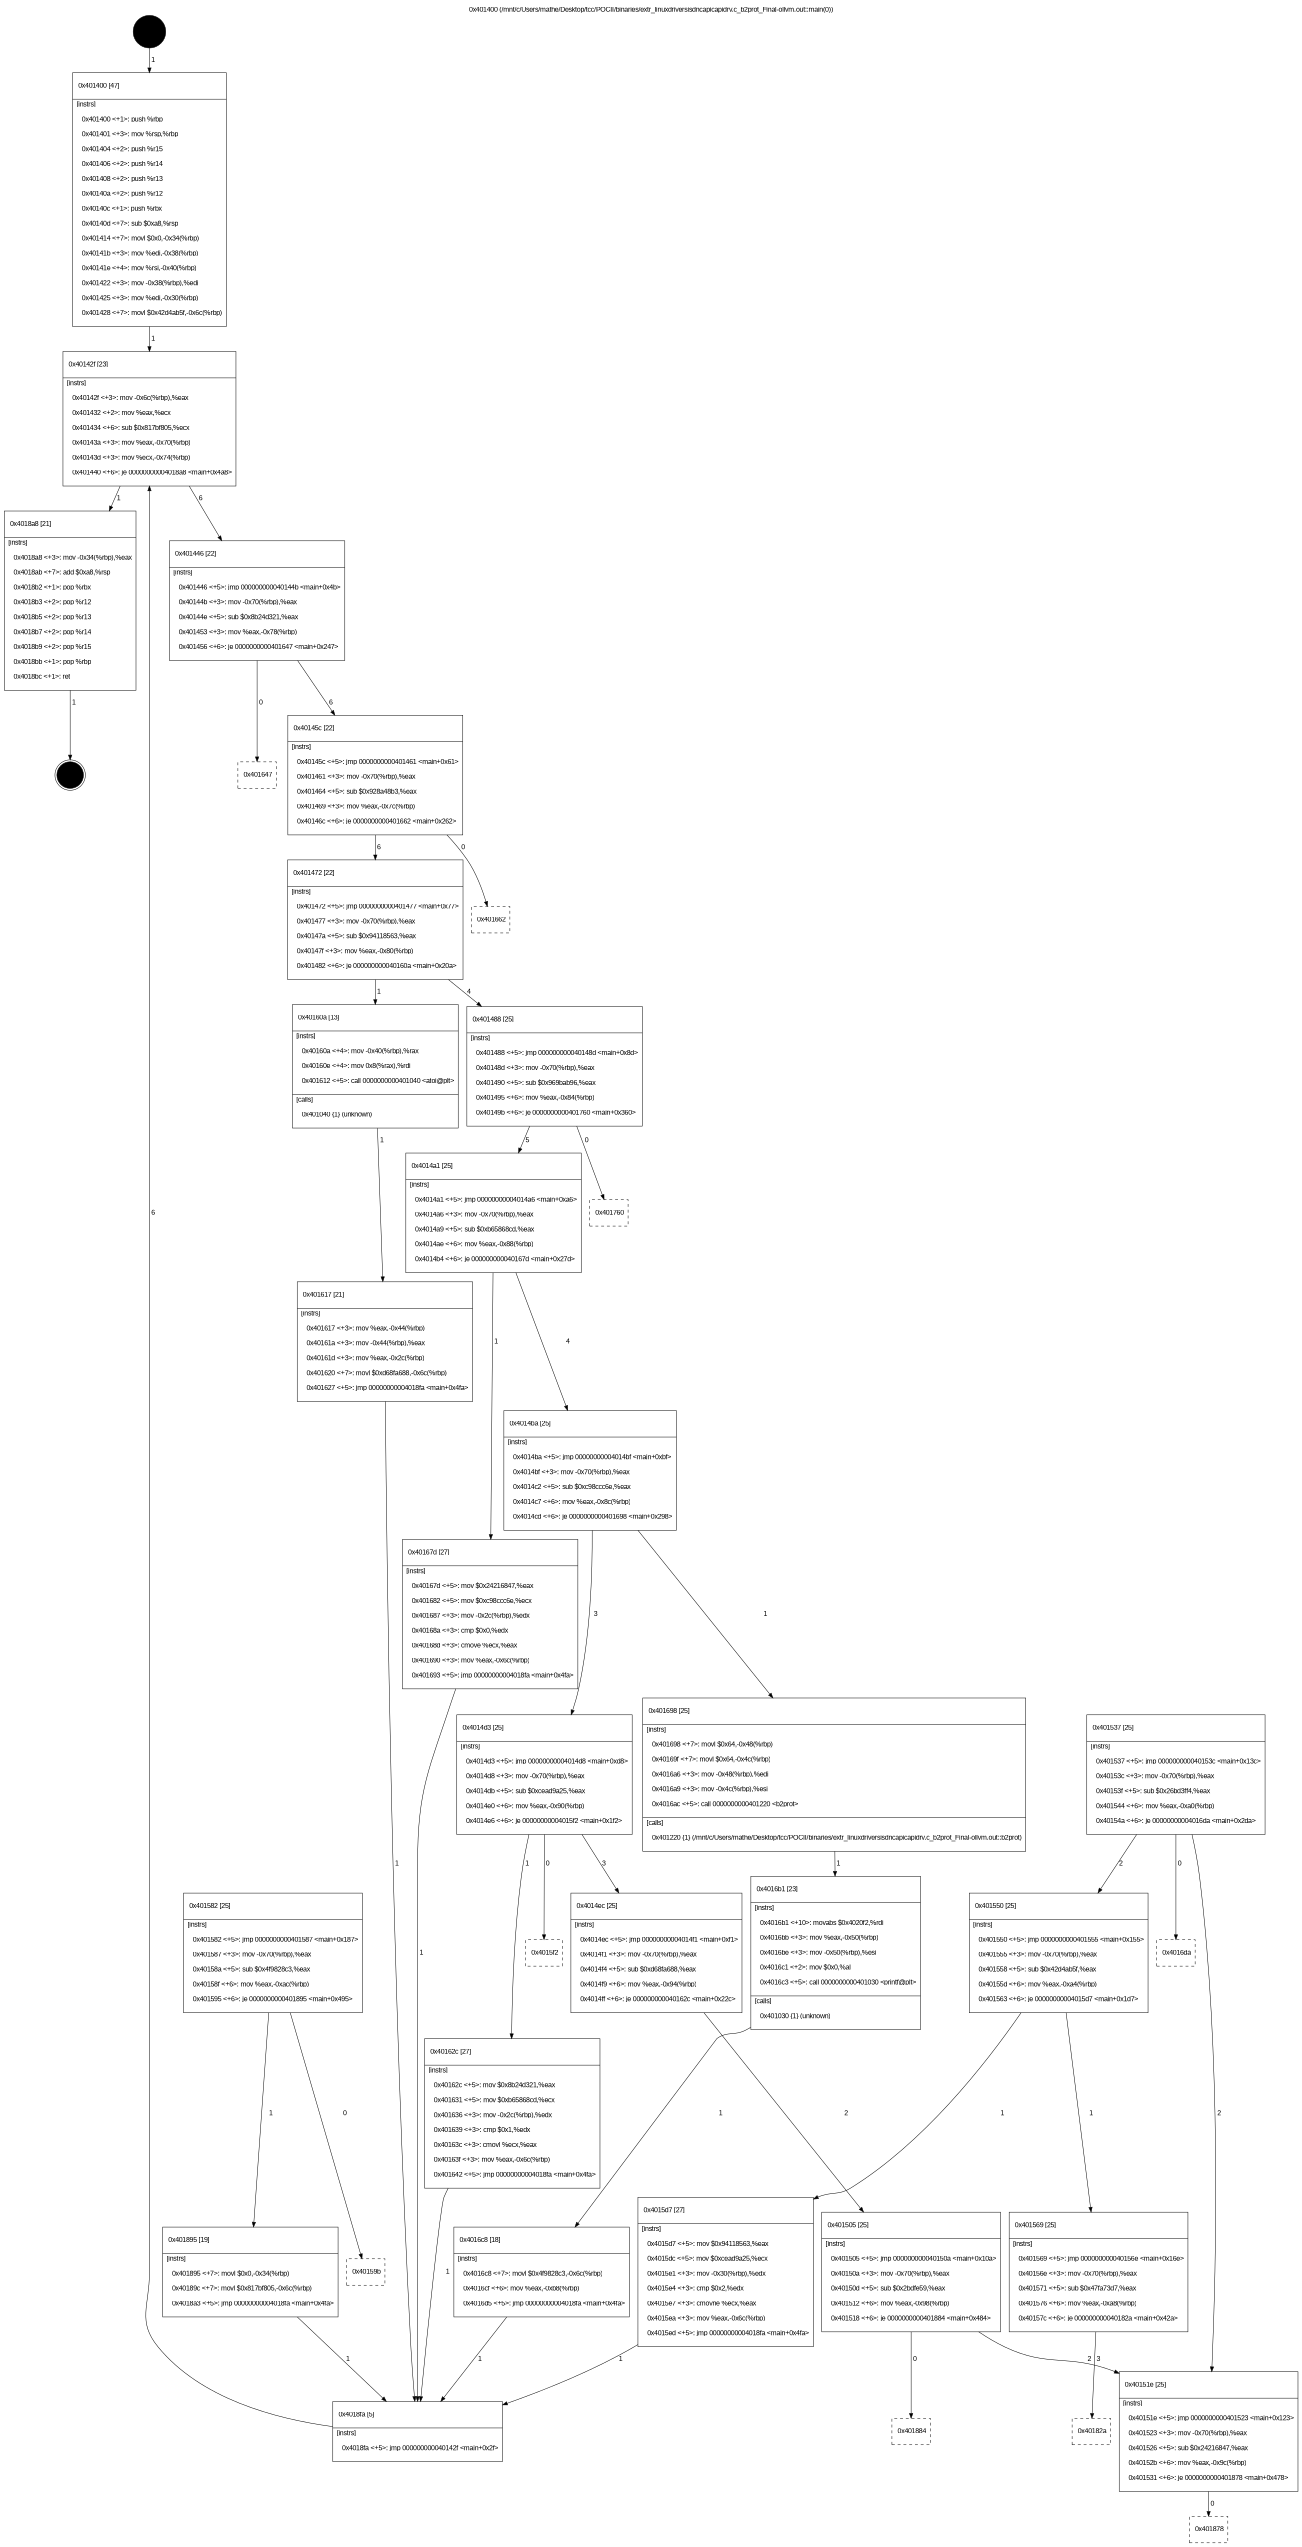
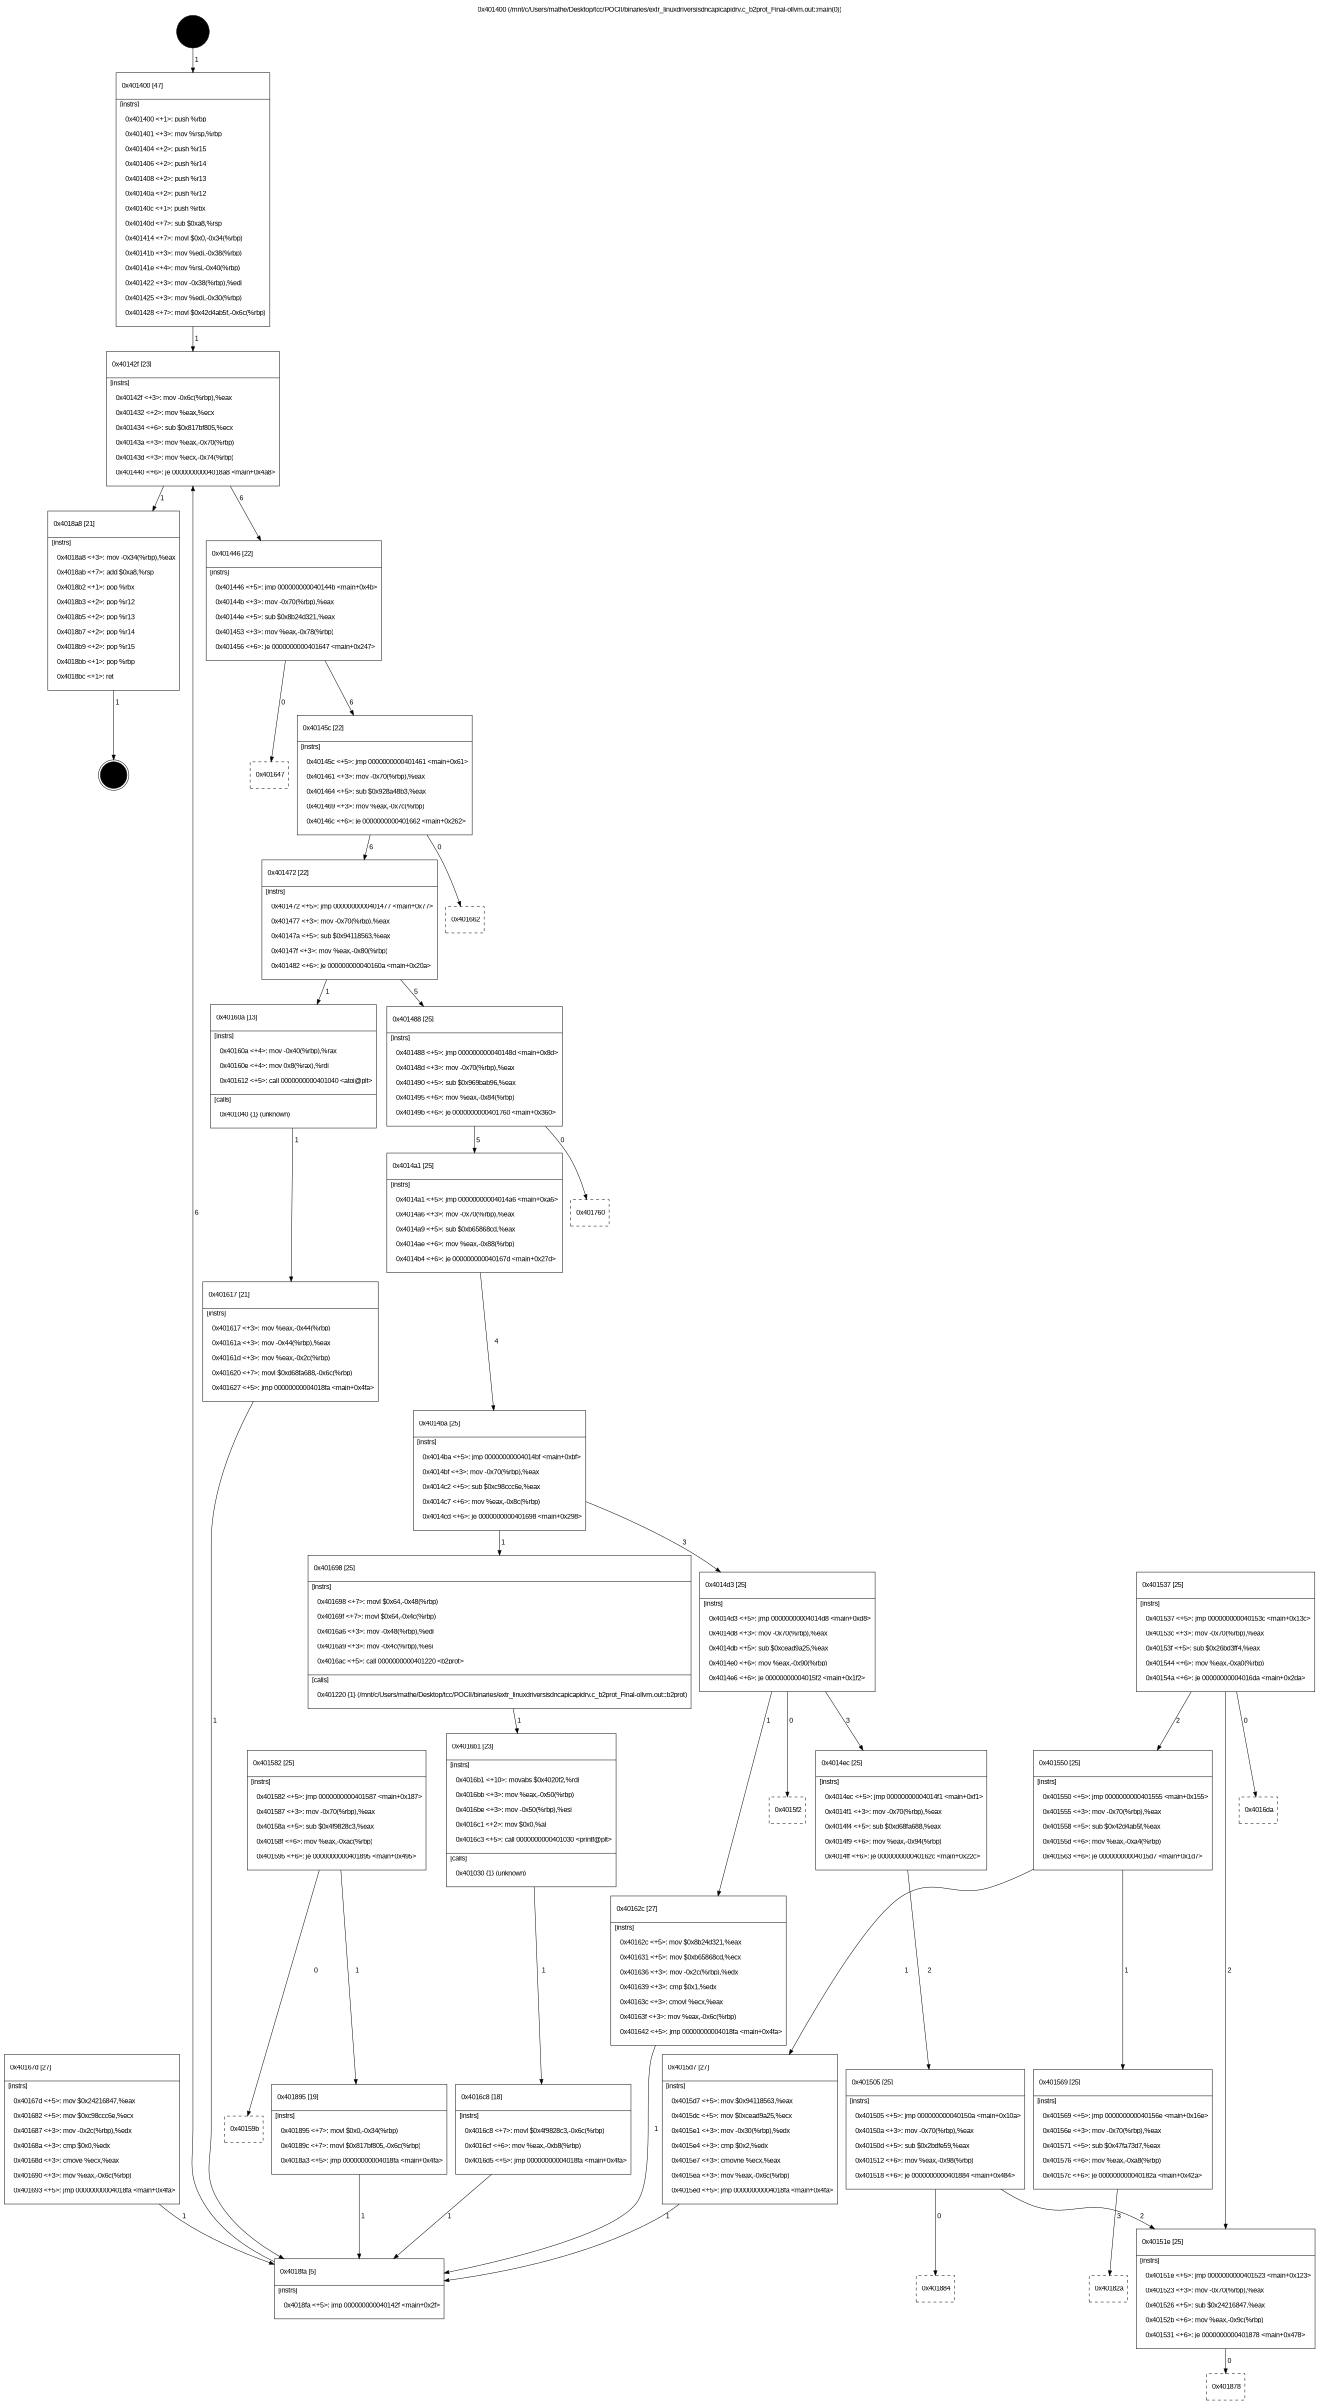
edge "0x401472 [22]" -> "0x401488 [25]": label " 4" -> " 5"
edge "0x4014a1 [25]" -> "0x40167d [27]": removed, label "1"
